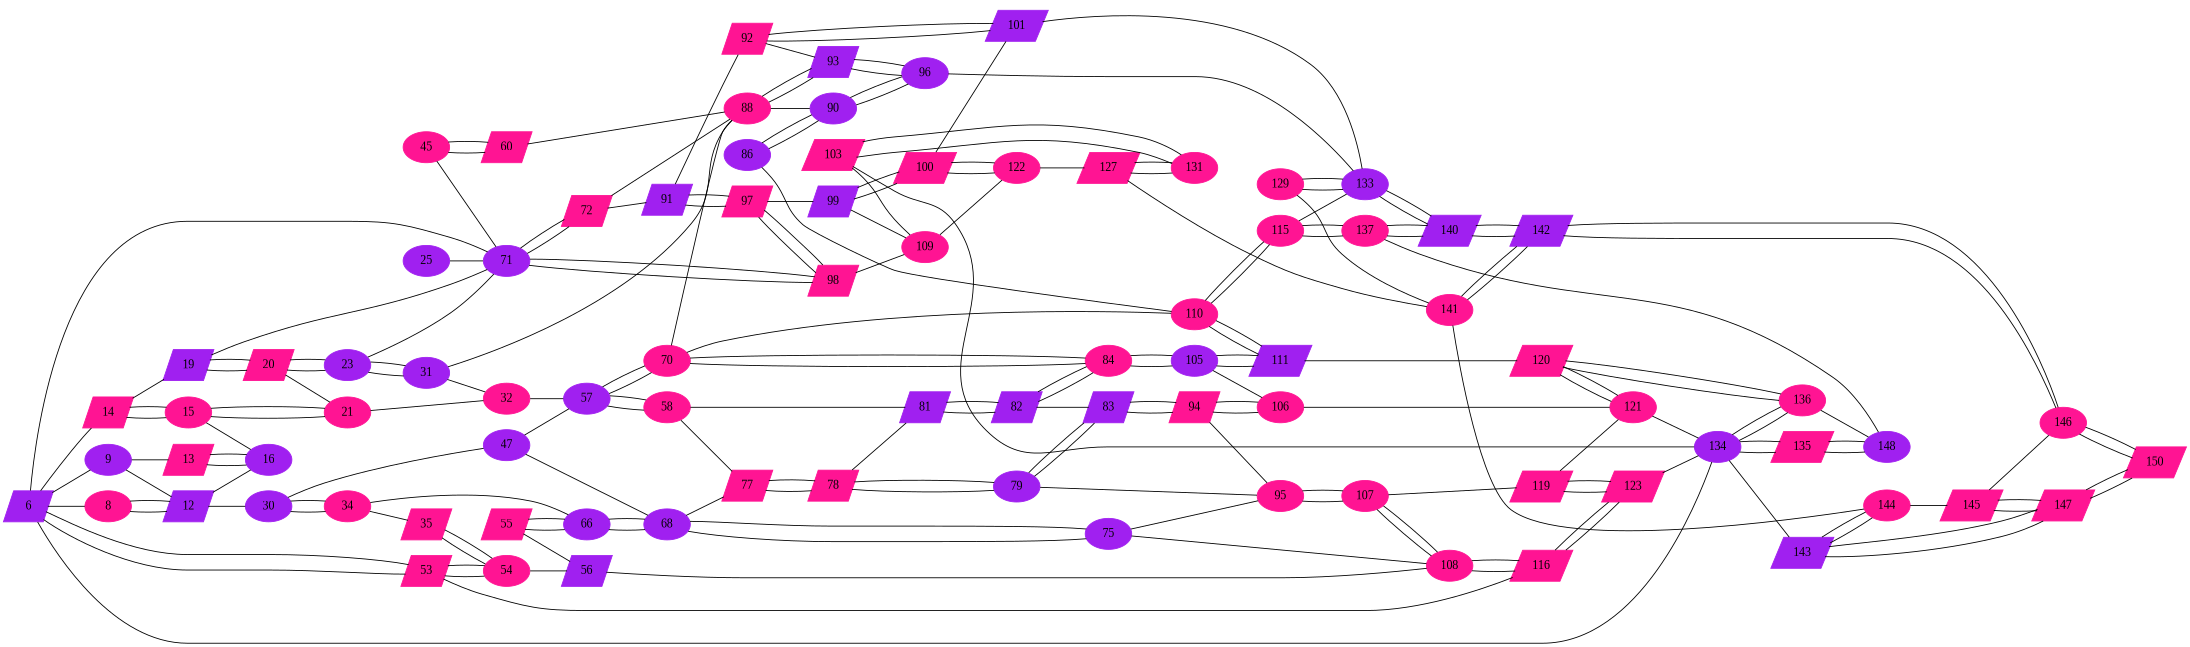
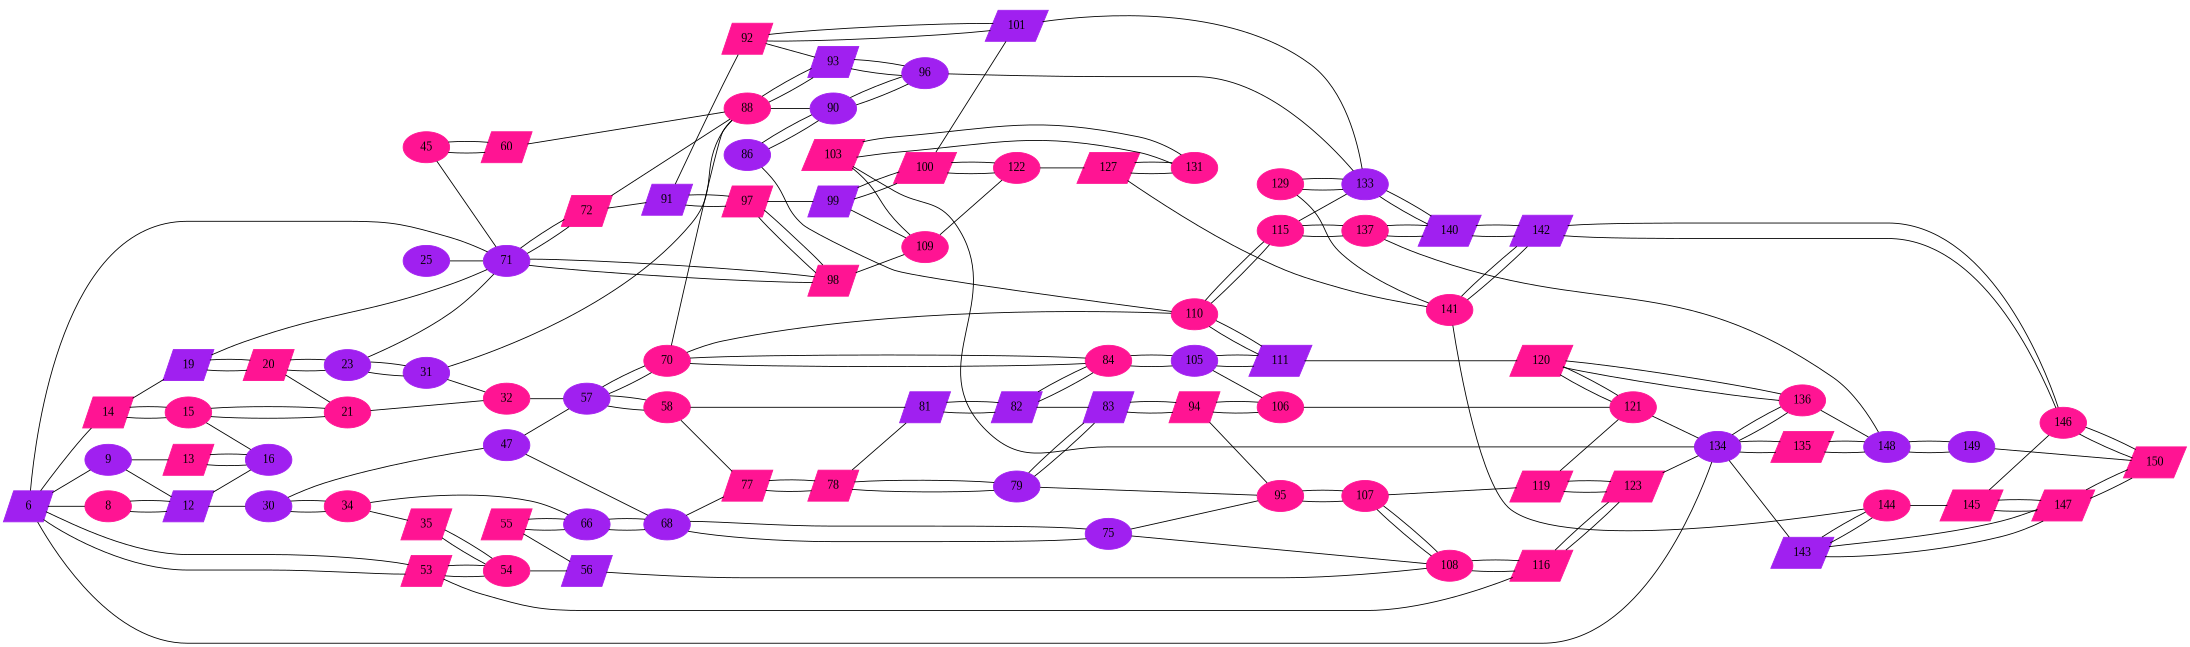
node "149": added
